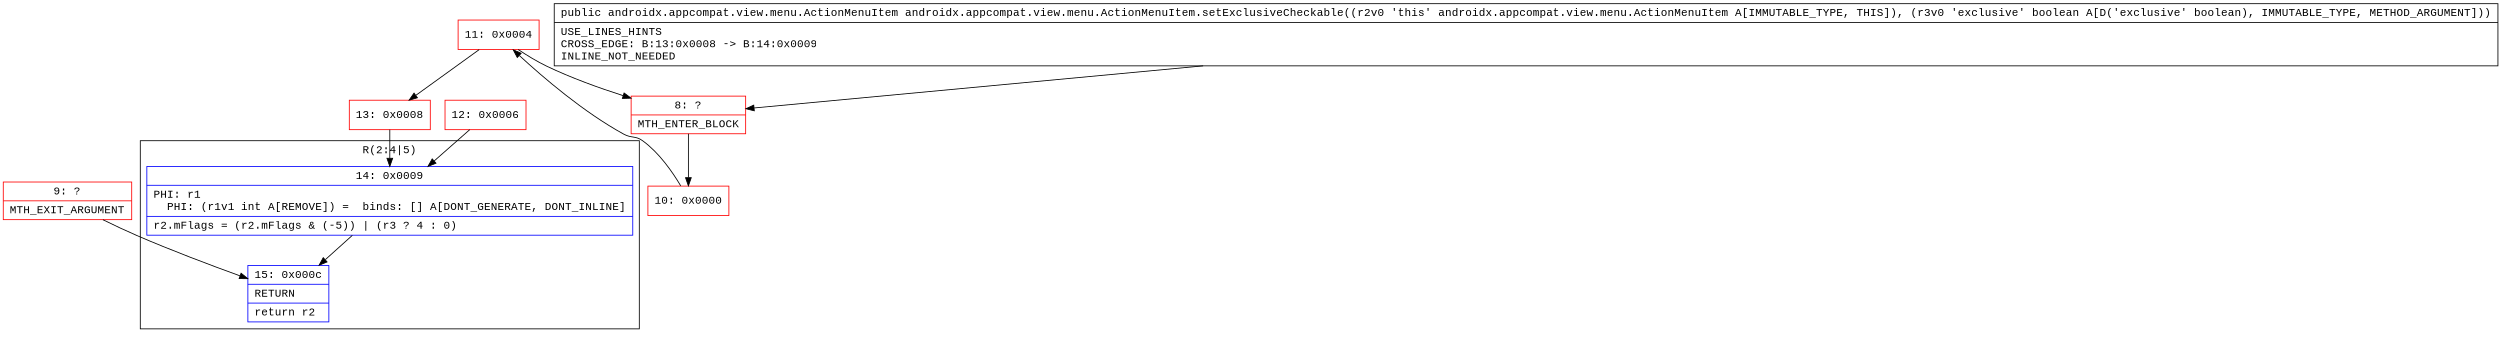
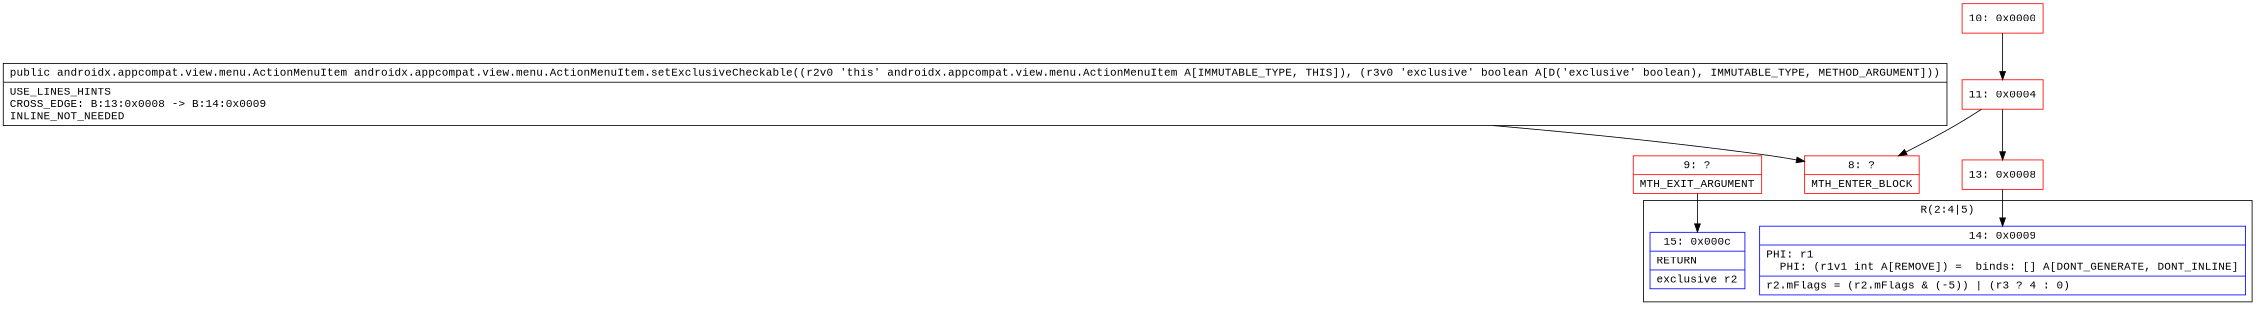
node "12: 0x0006": removed
edge "8: ?" -> "10: 0x0000": removed
edge "14: 0x0009" -> "15: 0x000c": removed
node "15: 0x000c": text "return r2" -> "exclusive r2"
